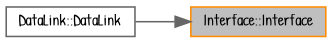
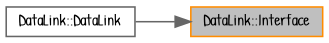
node "Interface::Interface": label "Interface::Interface" -> "DataLink::Interface"
